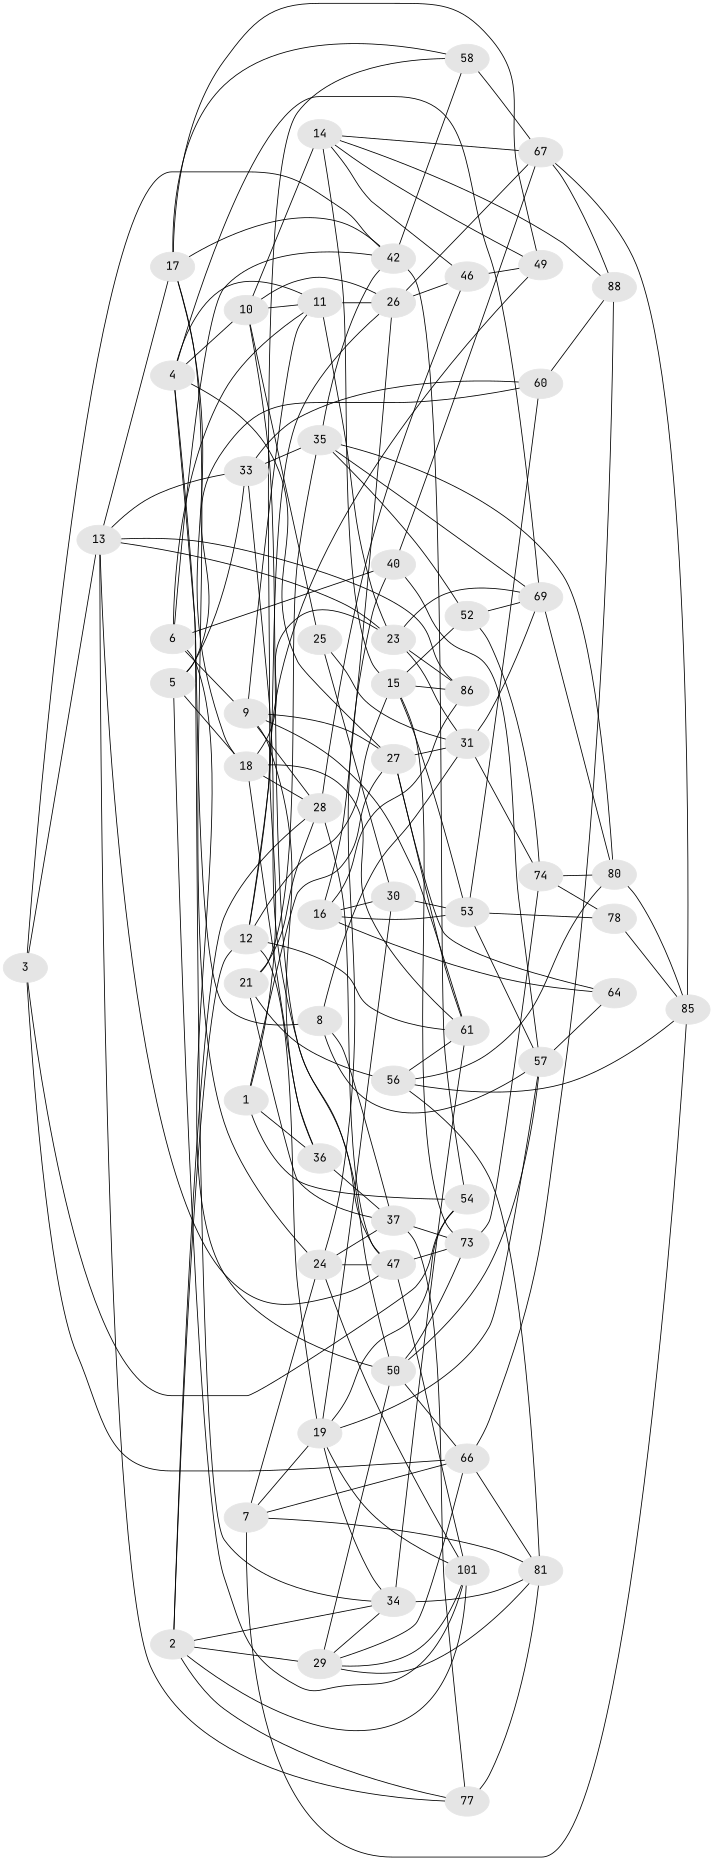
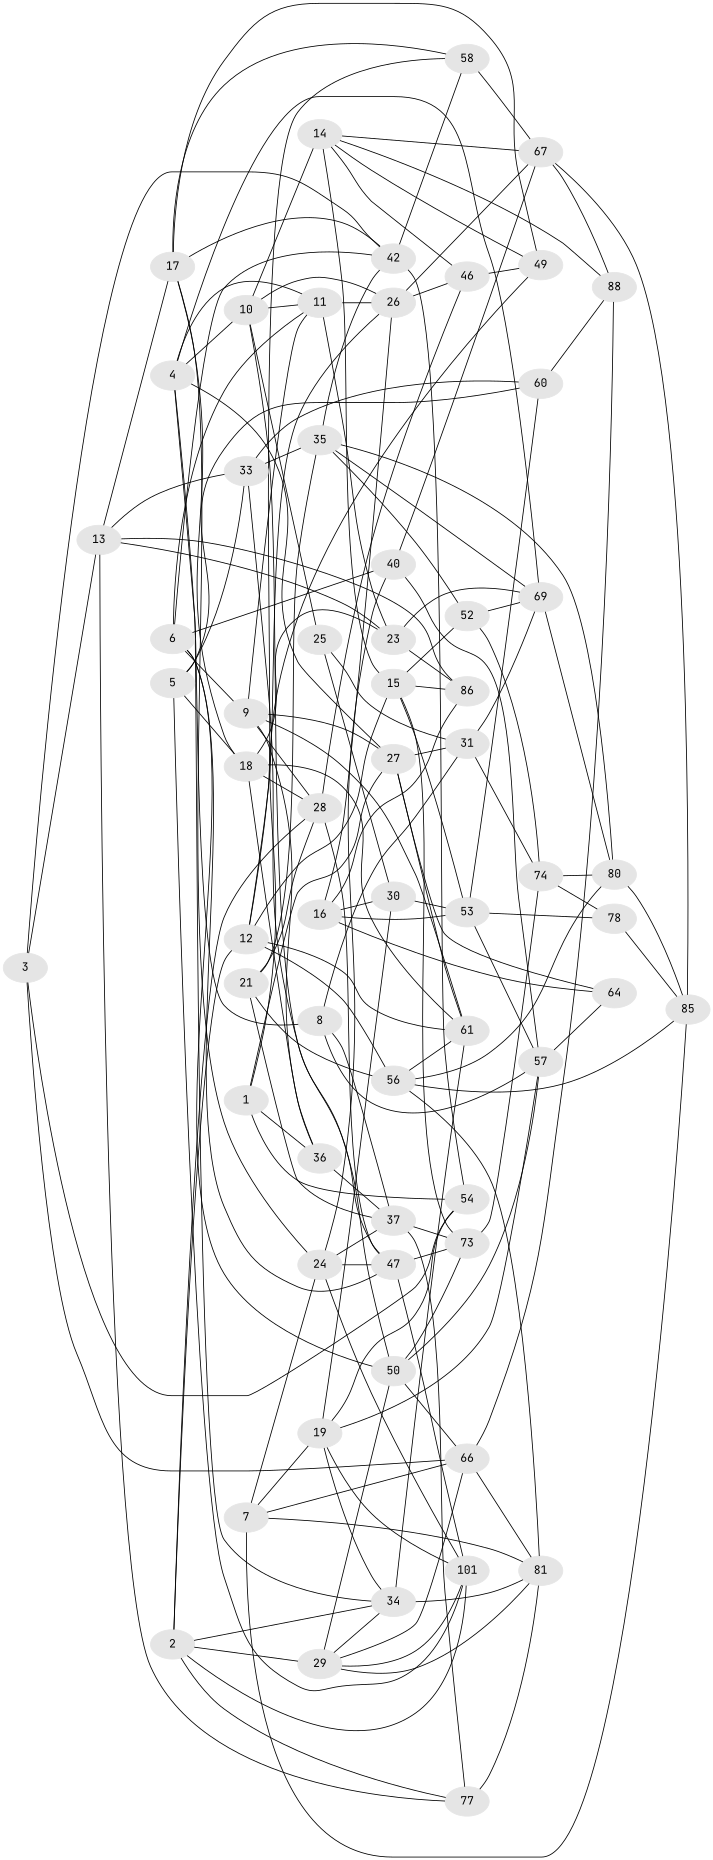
edge "23" -- "31": removed
edge "13" -- "47": now "6" -- "47"
edge "12" -- "19": now "12" -- "56"
